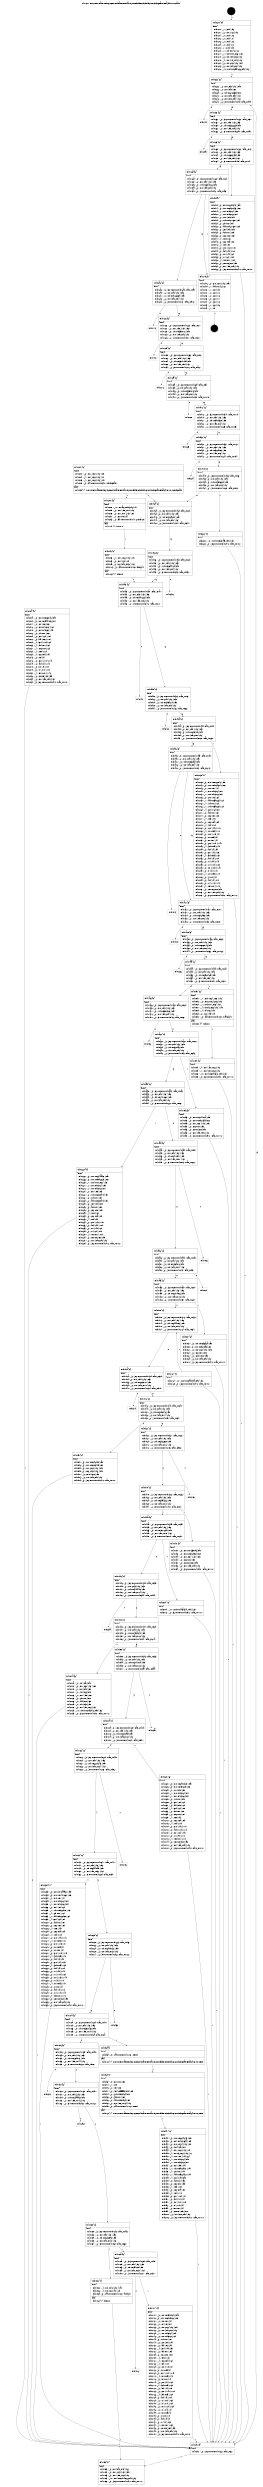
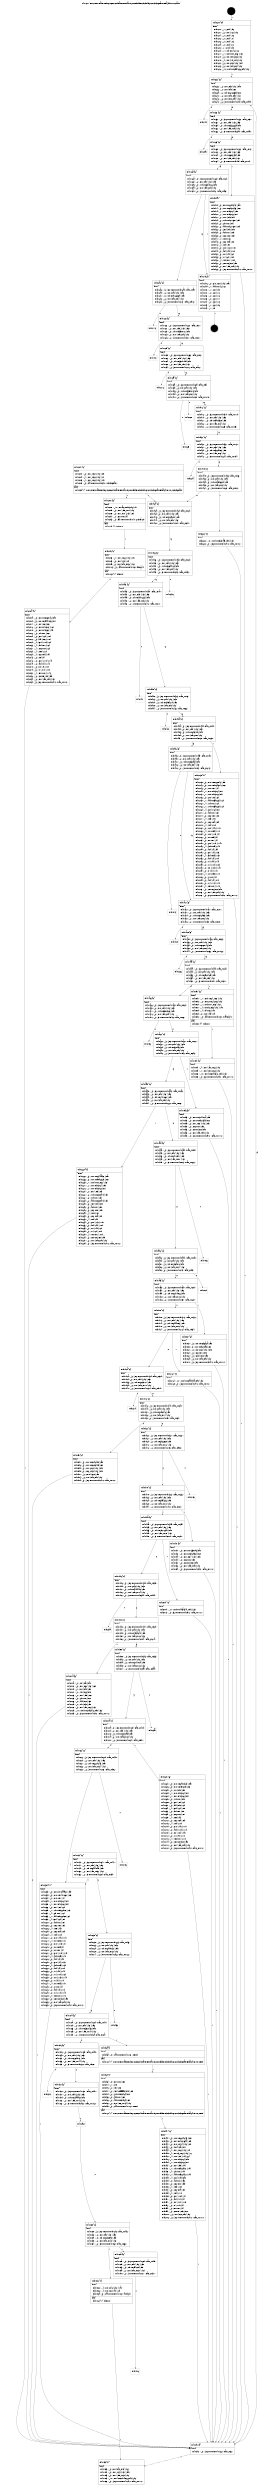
edge "0x401916 [28]" -> "0x4028fe": now "0x4018fa [28]" -> "0x4028fe"
edge "0x4020f8 [18]" -> "0x4019a2 [28]": now "0x4020f8 [18]" -> "0x40210a [90]"
edge "0x402164 [15]" -> "0x401b0e [28]": reversed
edge "0x401c26 [28]" -> "0x401c42 [28]": now "0x401c26 [28]" -> "0x4025cd [147]"
edge "0x401cb2 [28]" -> "0x401cce [28]": now "0x402952" -> "0x401cce [28]"
node "0x402727 [143]": removed
